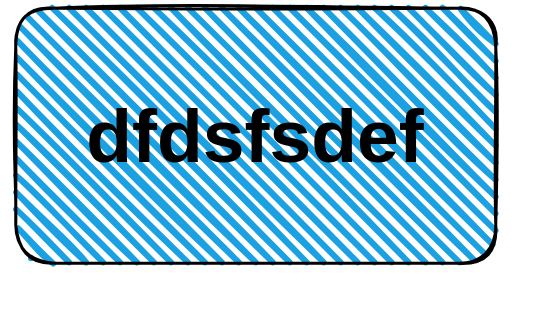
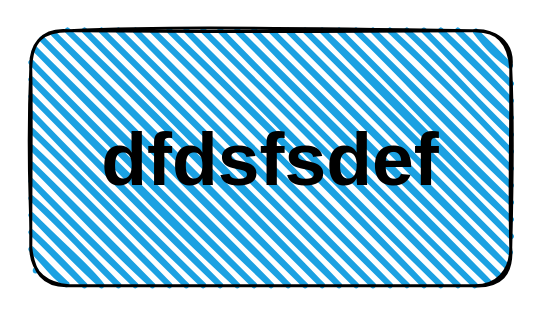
node "dfdsfsdef": moved (256, 136) -> (271, 158)
